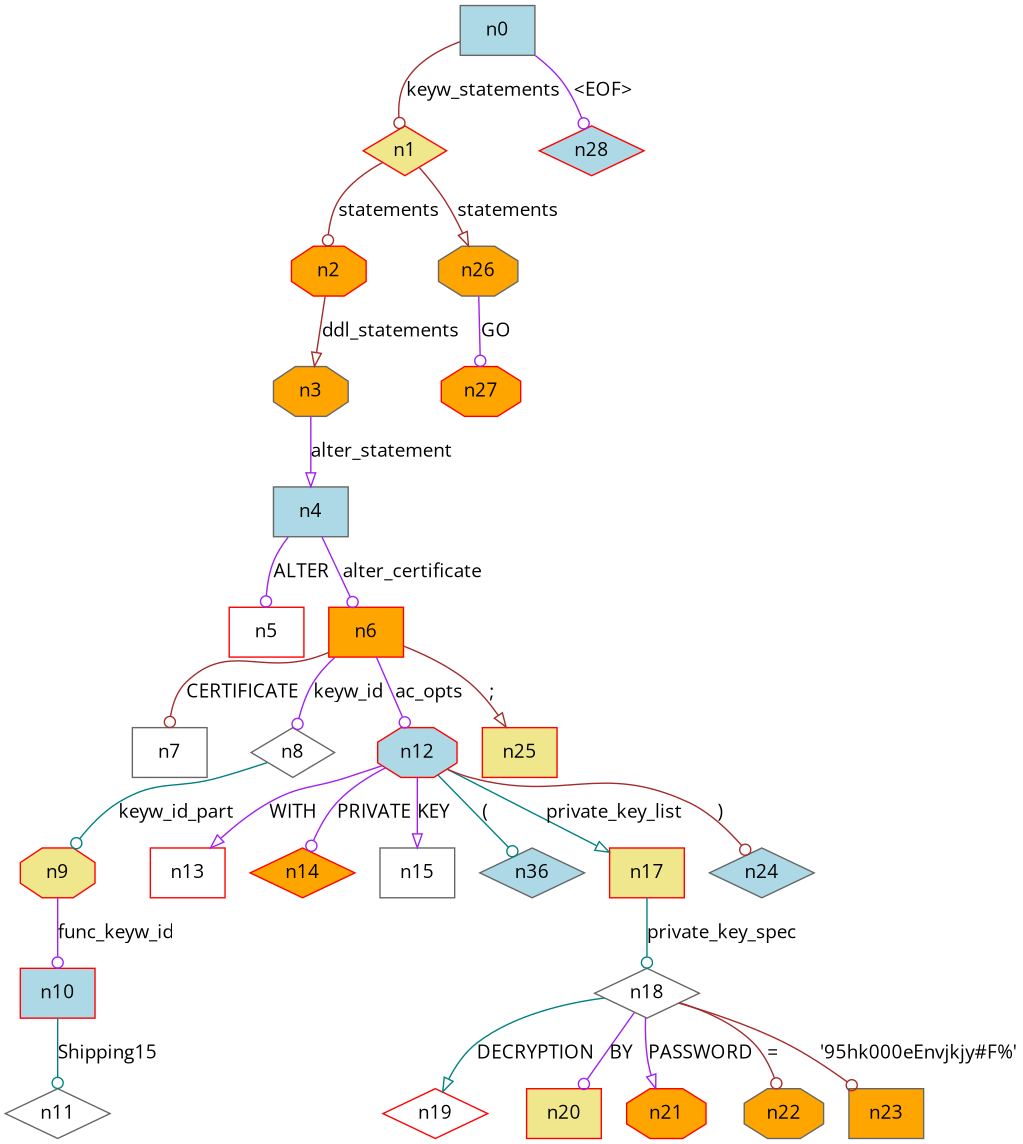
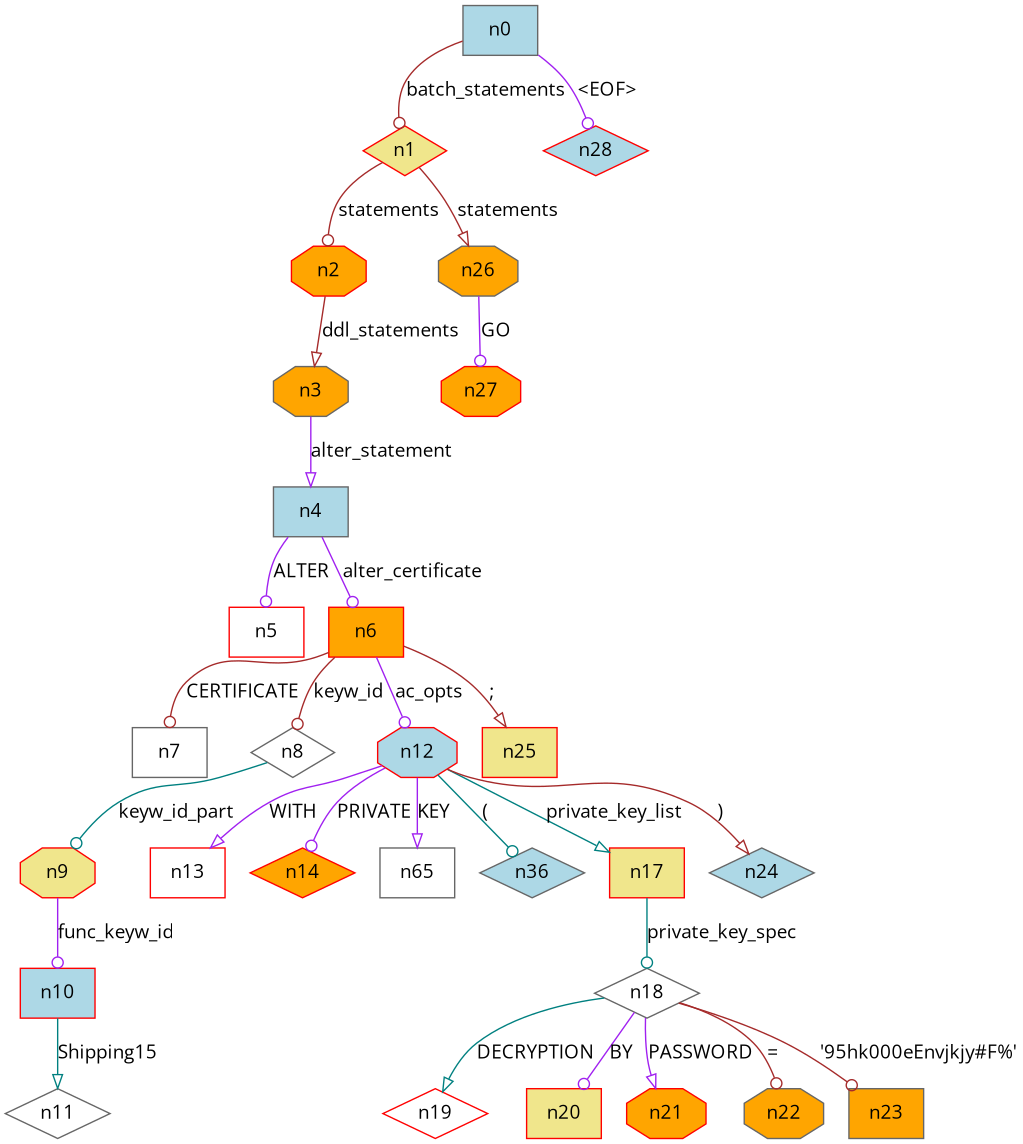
edge "n0" -> "n1": label "keyw_statements" -> "batch_statements"
edge "n6" -> "n8": color purple -> brown
edge "n12" -> "n24": arrowhead odot -> onormal
node "n15": label "n15" -> "n65"
edge "n10" -> "n11": arrowhead odot -> onormal
